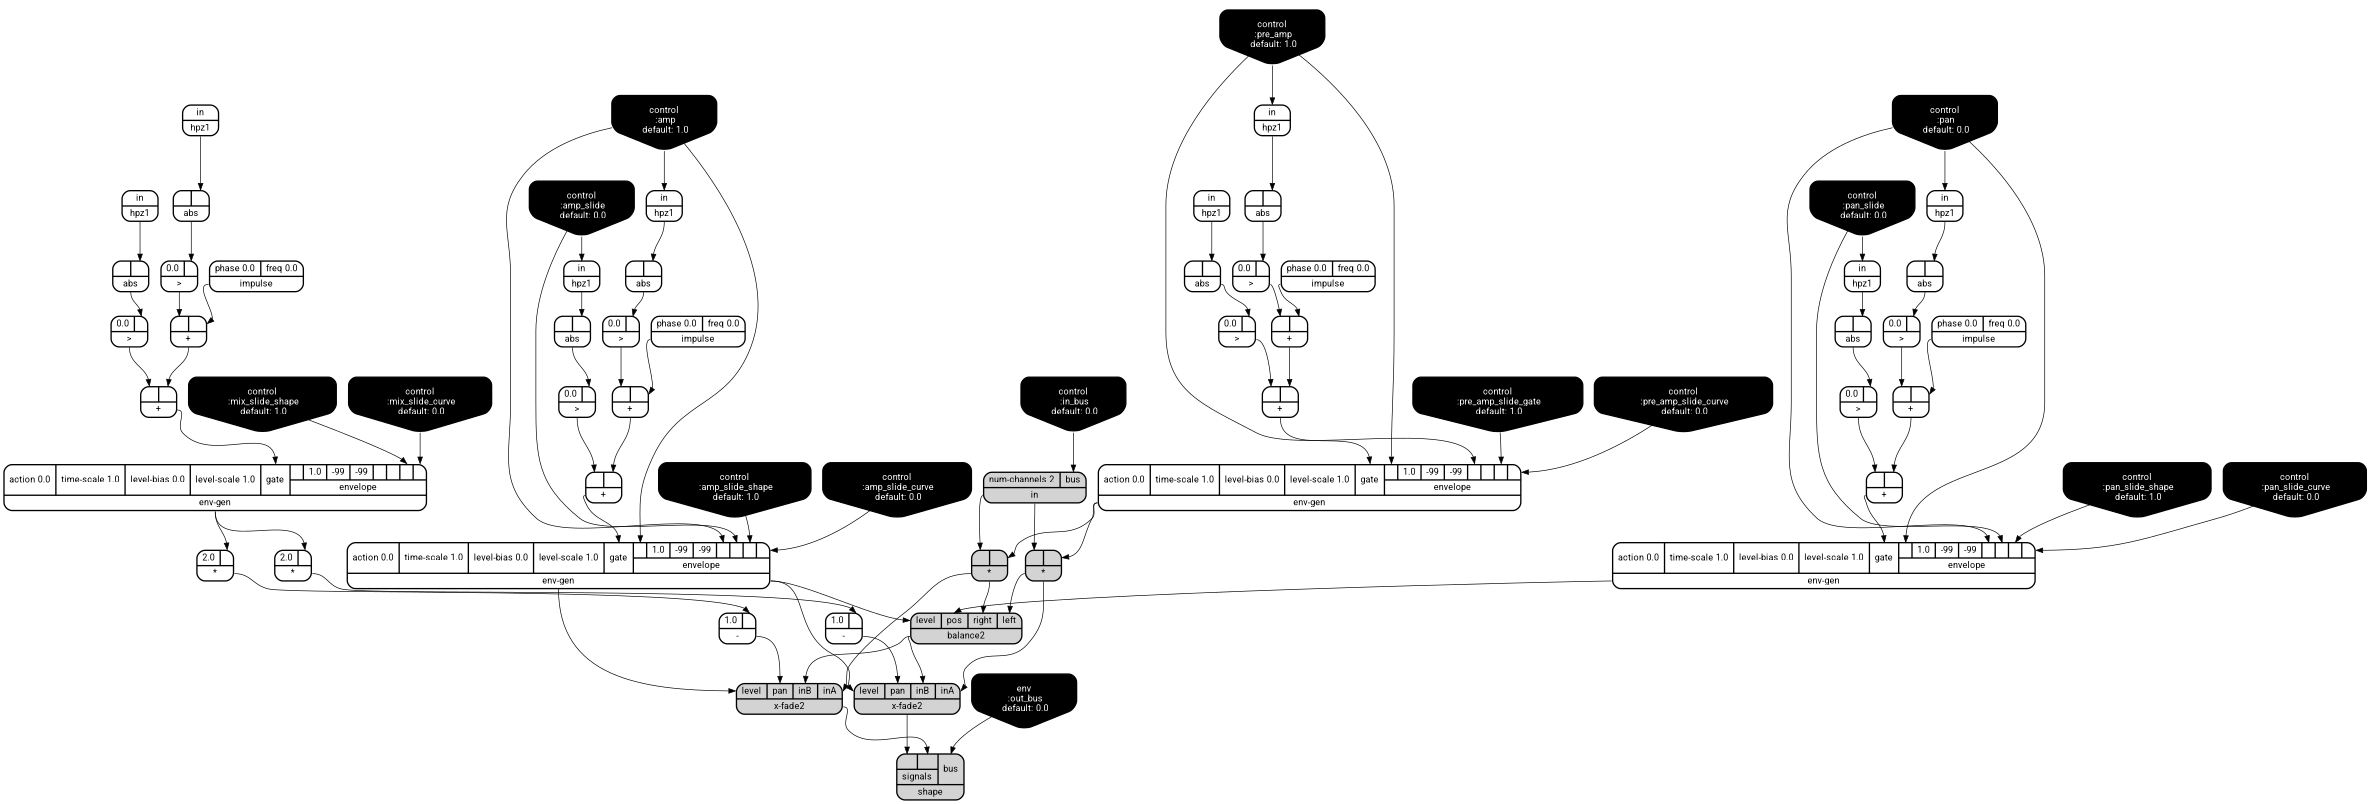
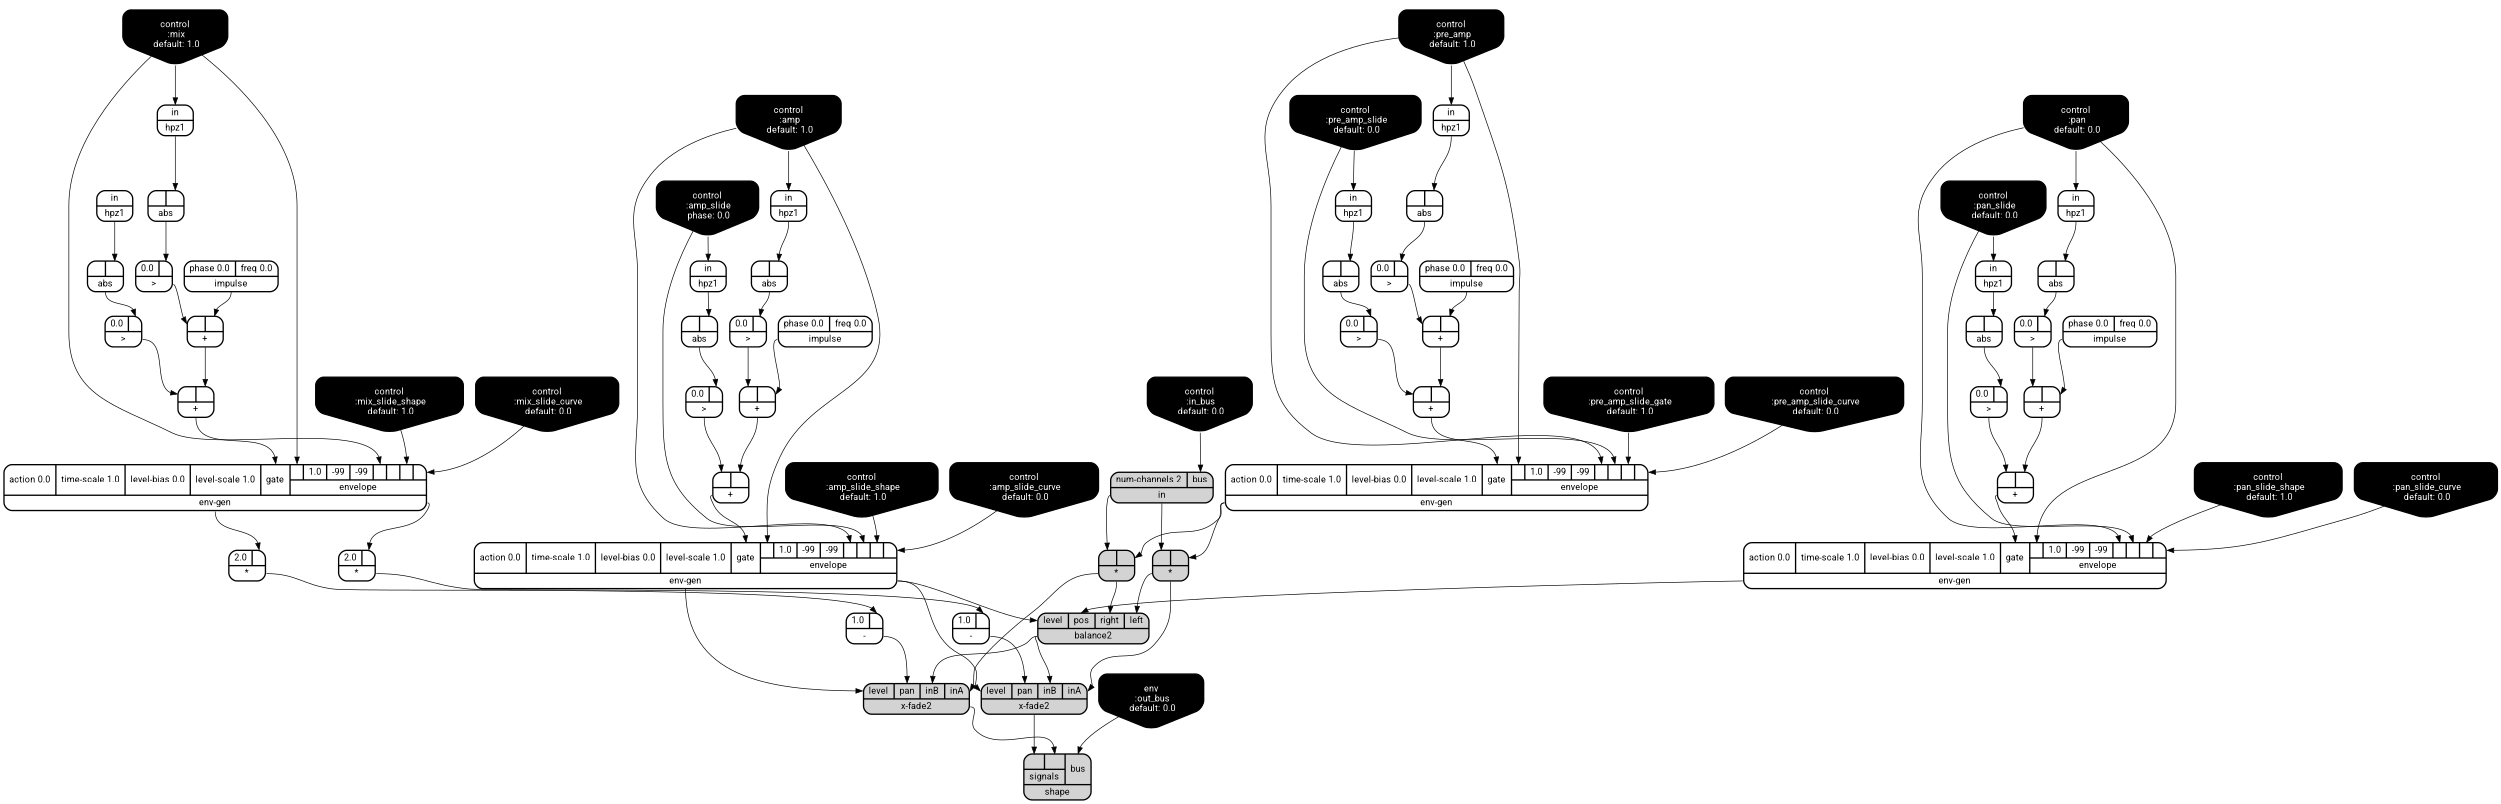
node "control :mix default: 1.0": added
node "control :pre_amp_slide default: 0.0": added
node "control :amp_slide default: 0.0": label "control :amp_slide default: 0.0" -> "control :amp_slide phase: 0.0"
